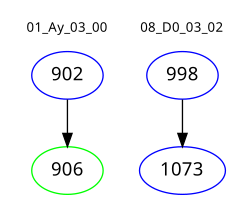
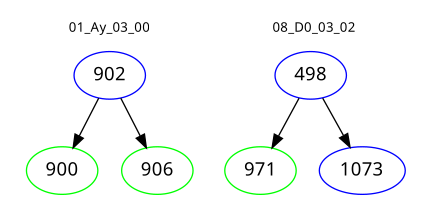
node "998": label "998" -> "498"
node "900": added
node "971": added
